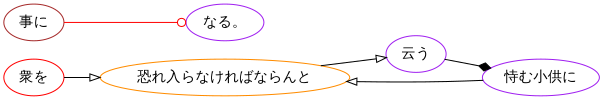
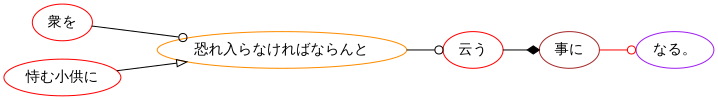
node "云う": color purple -> red
edge "恐れ入らなければならんと" -> "云う": arrowhead onormal -> odot
edge "云う" -> "恃む小供に": now "云う" -> "事に"
edge "衆を" -> "恐れ入らなければならんと": arrowhead onormal -> odot
node "恃む小供に": color purple -> red
